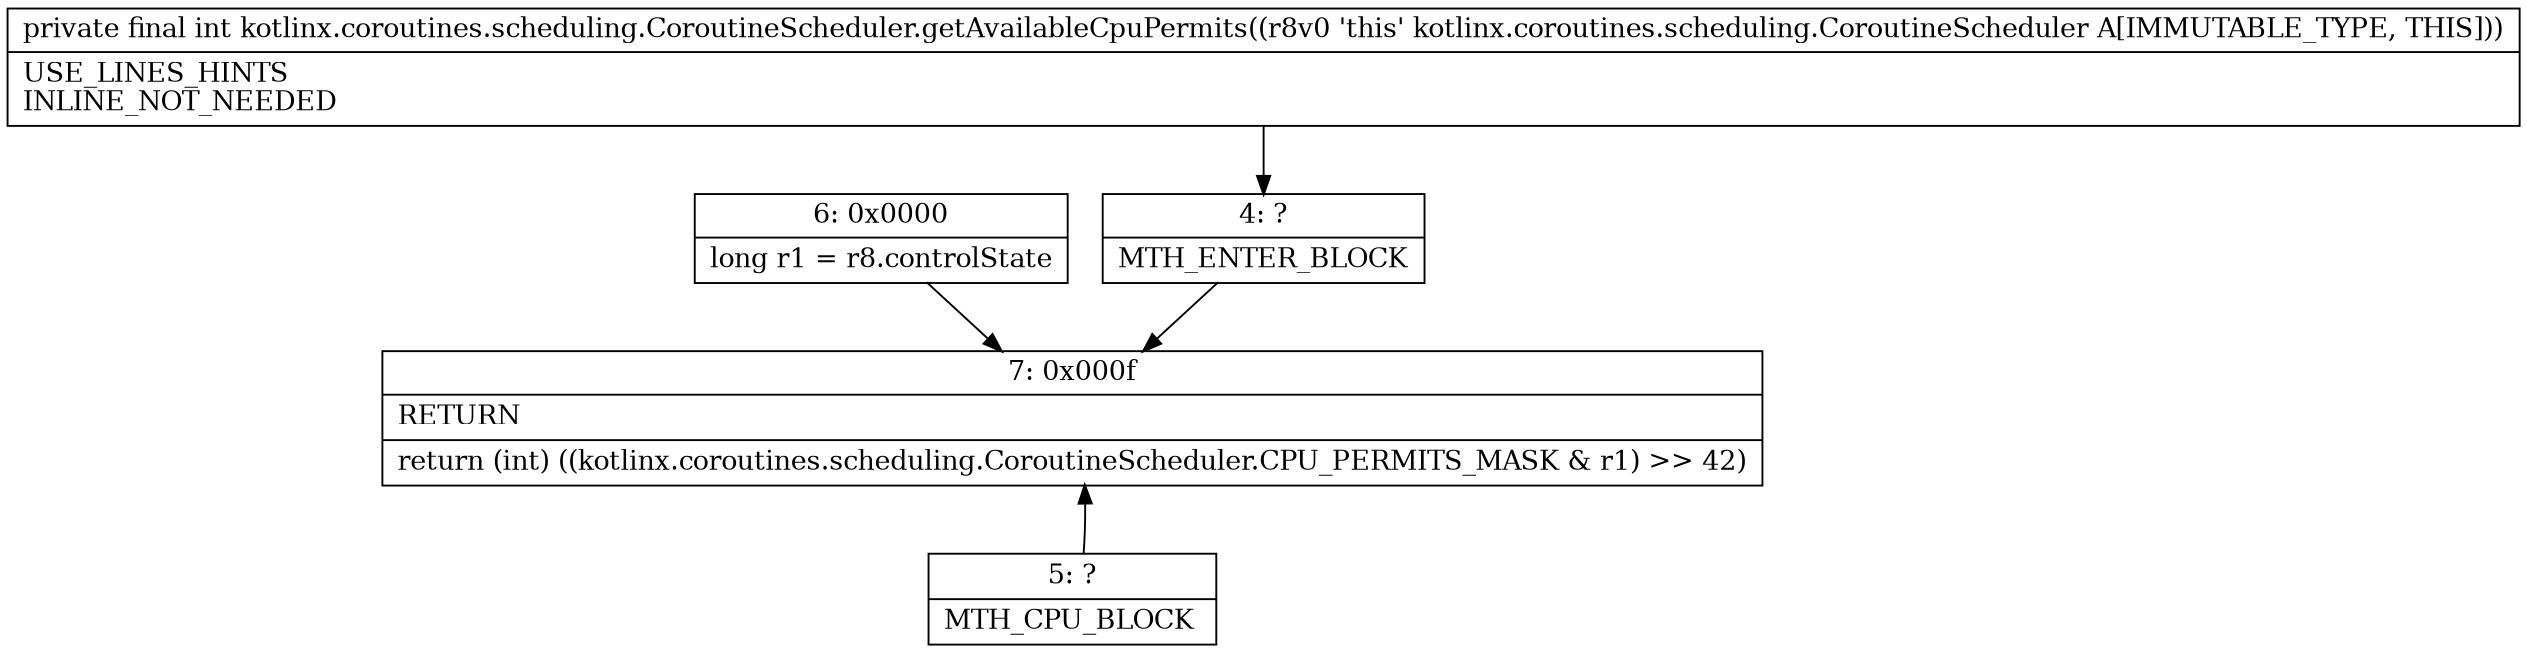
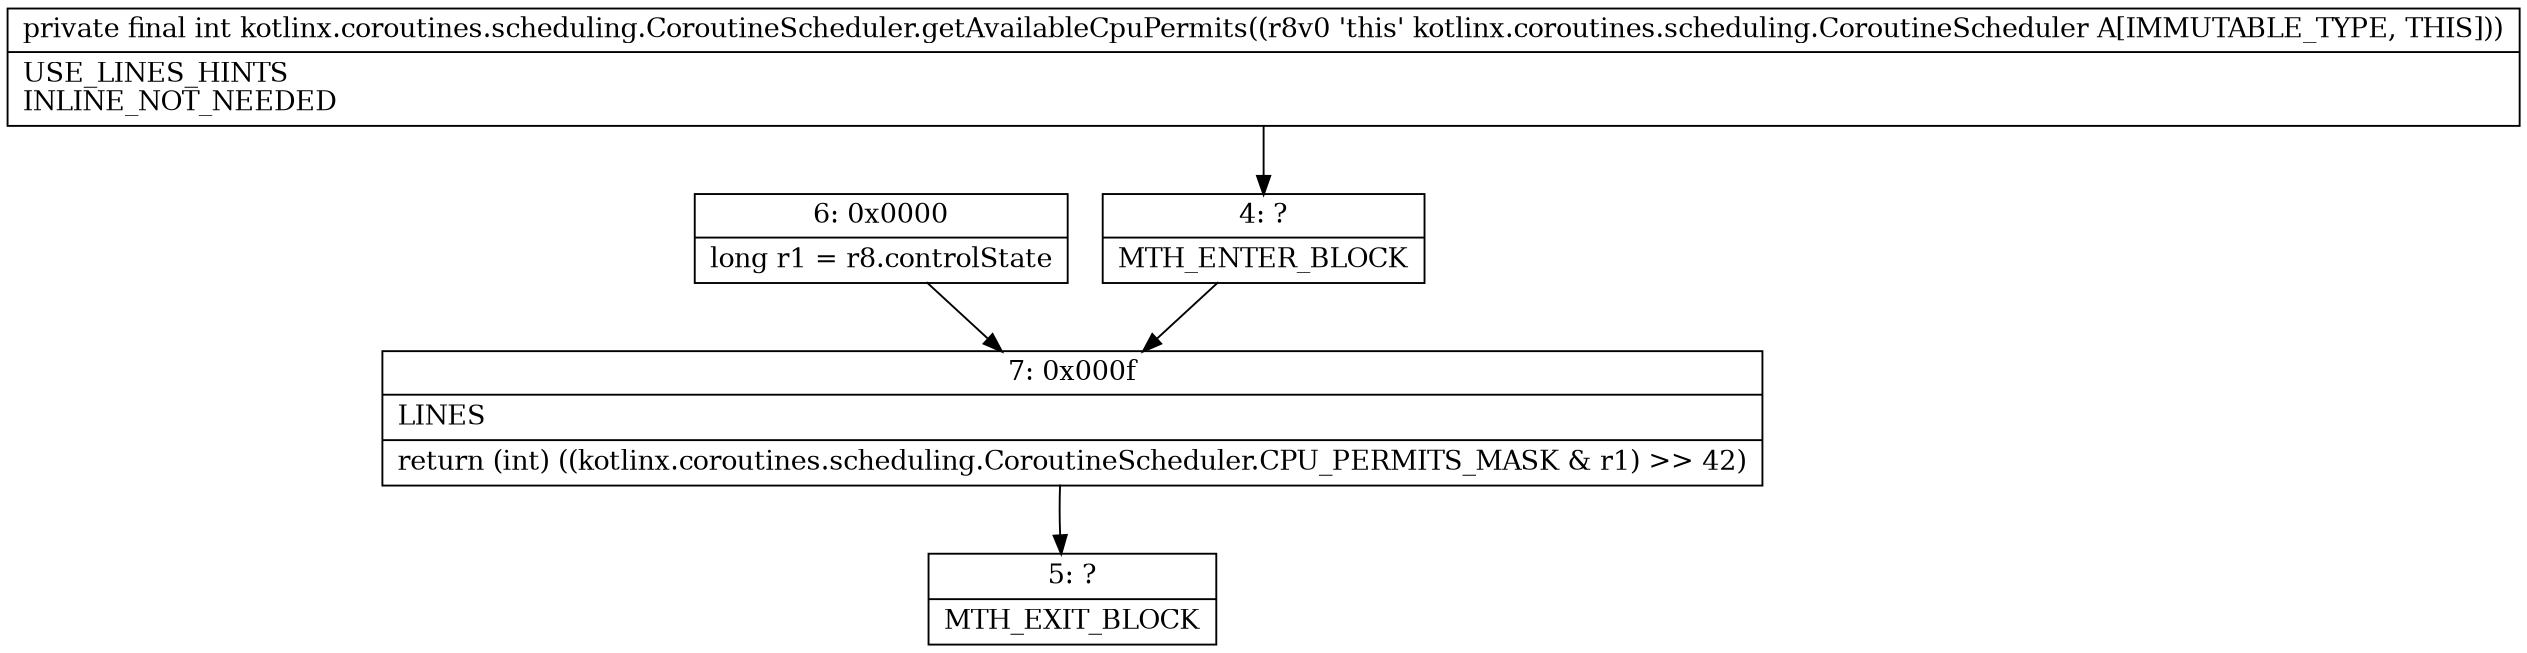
node "7: 0x000f": text "RETURN" -> "LINES"
edge "5: ?" -> "7: 0x000f": reversed
node "5: ?": text "MTH_CPU_BLOCK" -> "MTH_EXIT_BLOCK"
